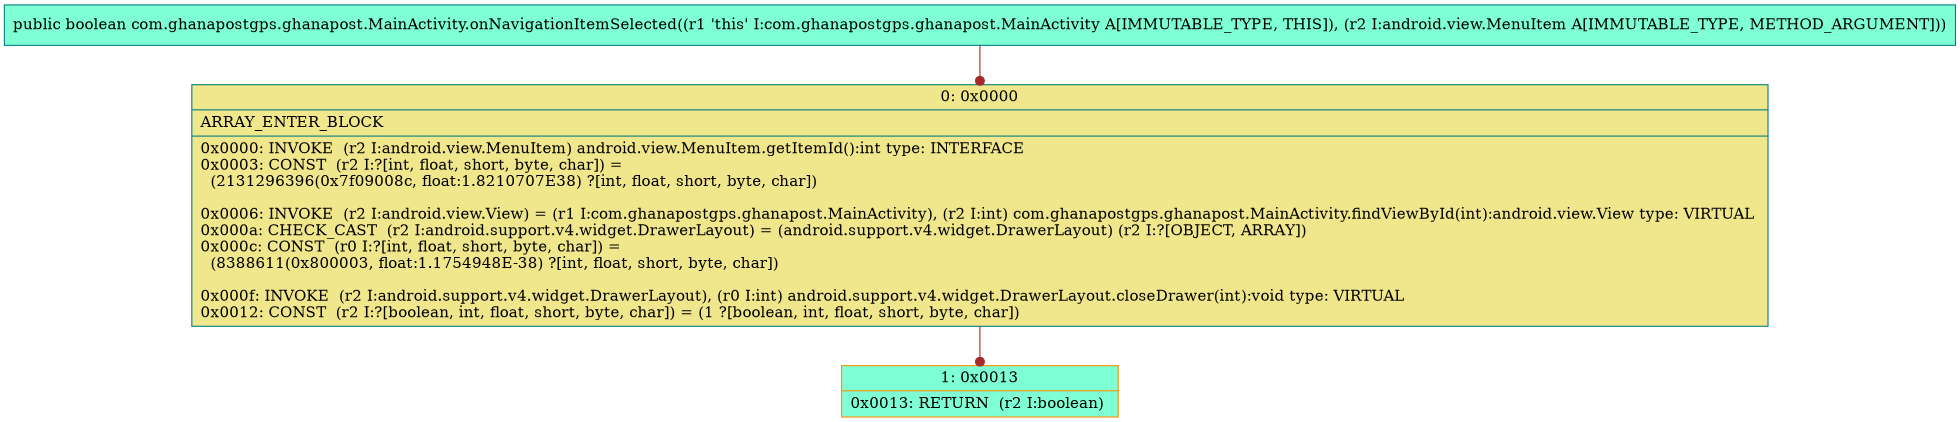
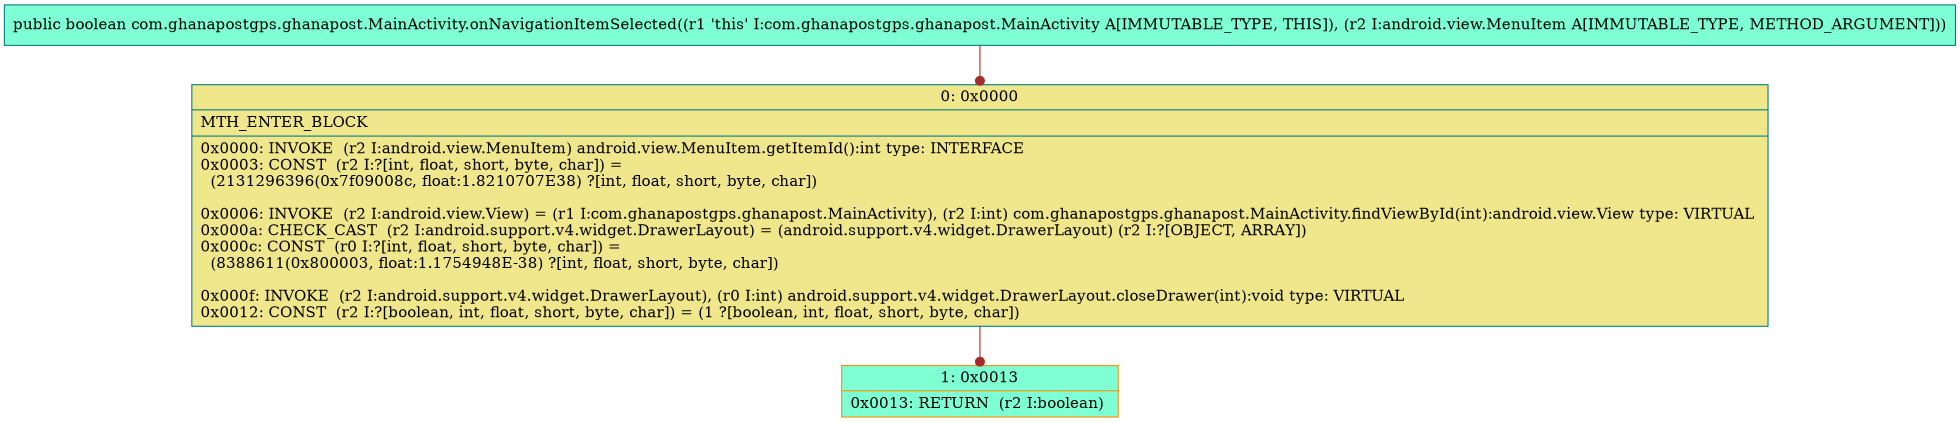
node "0: 0x0000": text "ARRAY_ENTER_BLOCK" -> "MTH_ENTER_BLOCK"
